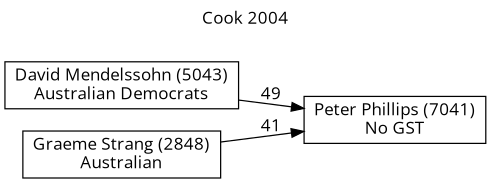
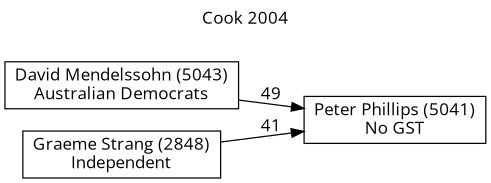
node "Peter Phillips (7041) No GST": label "Peter Phillips (7041) No GST" -> "Peter Phillips (5041) No GST"
node "Graeme Strang (2848) Australian": label "Graeme Strang (2848) Australian" -> "Graeme Strang (2848) Independent"
